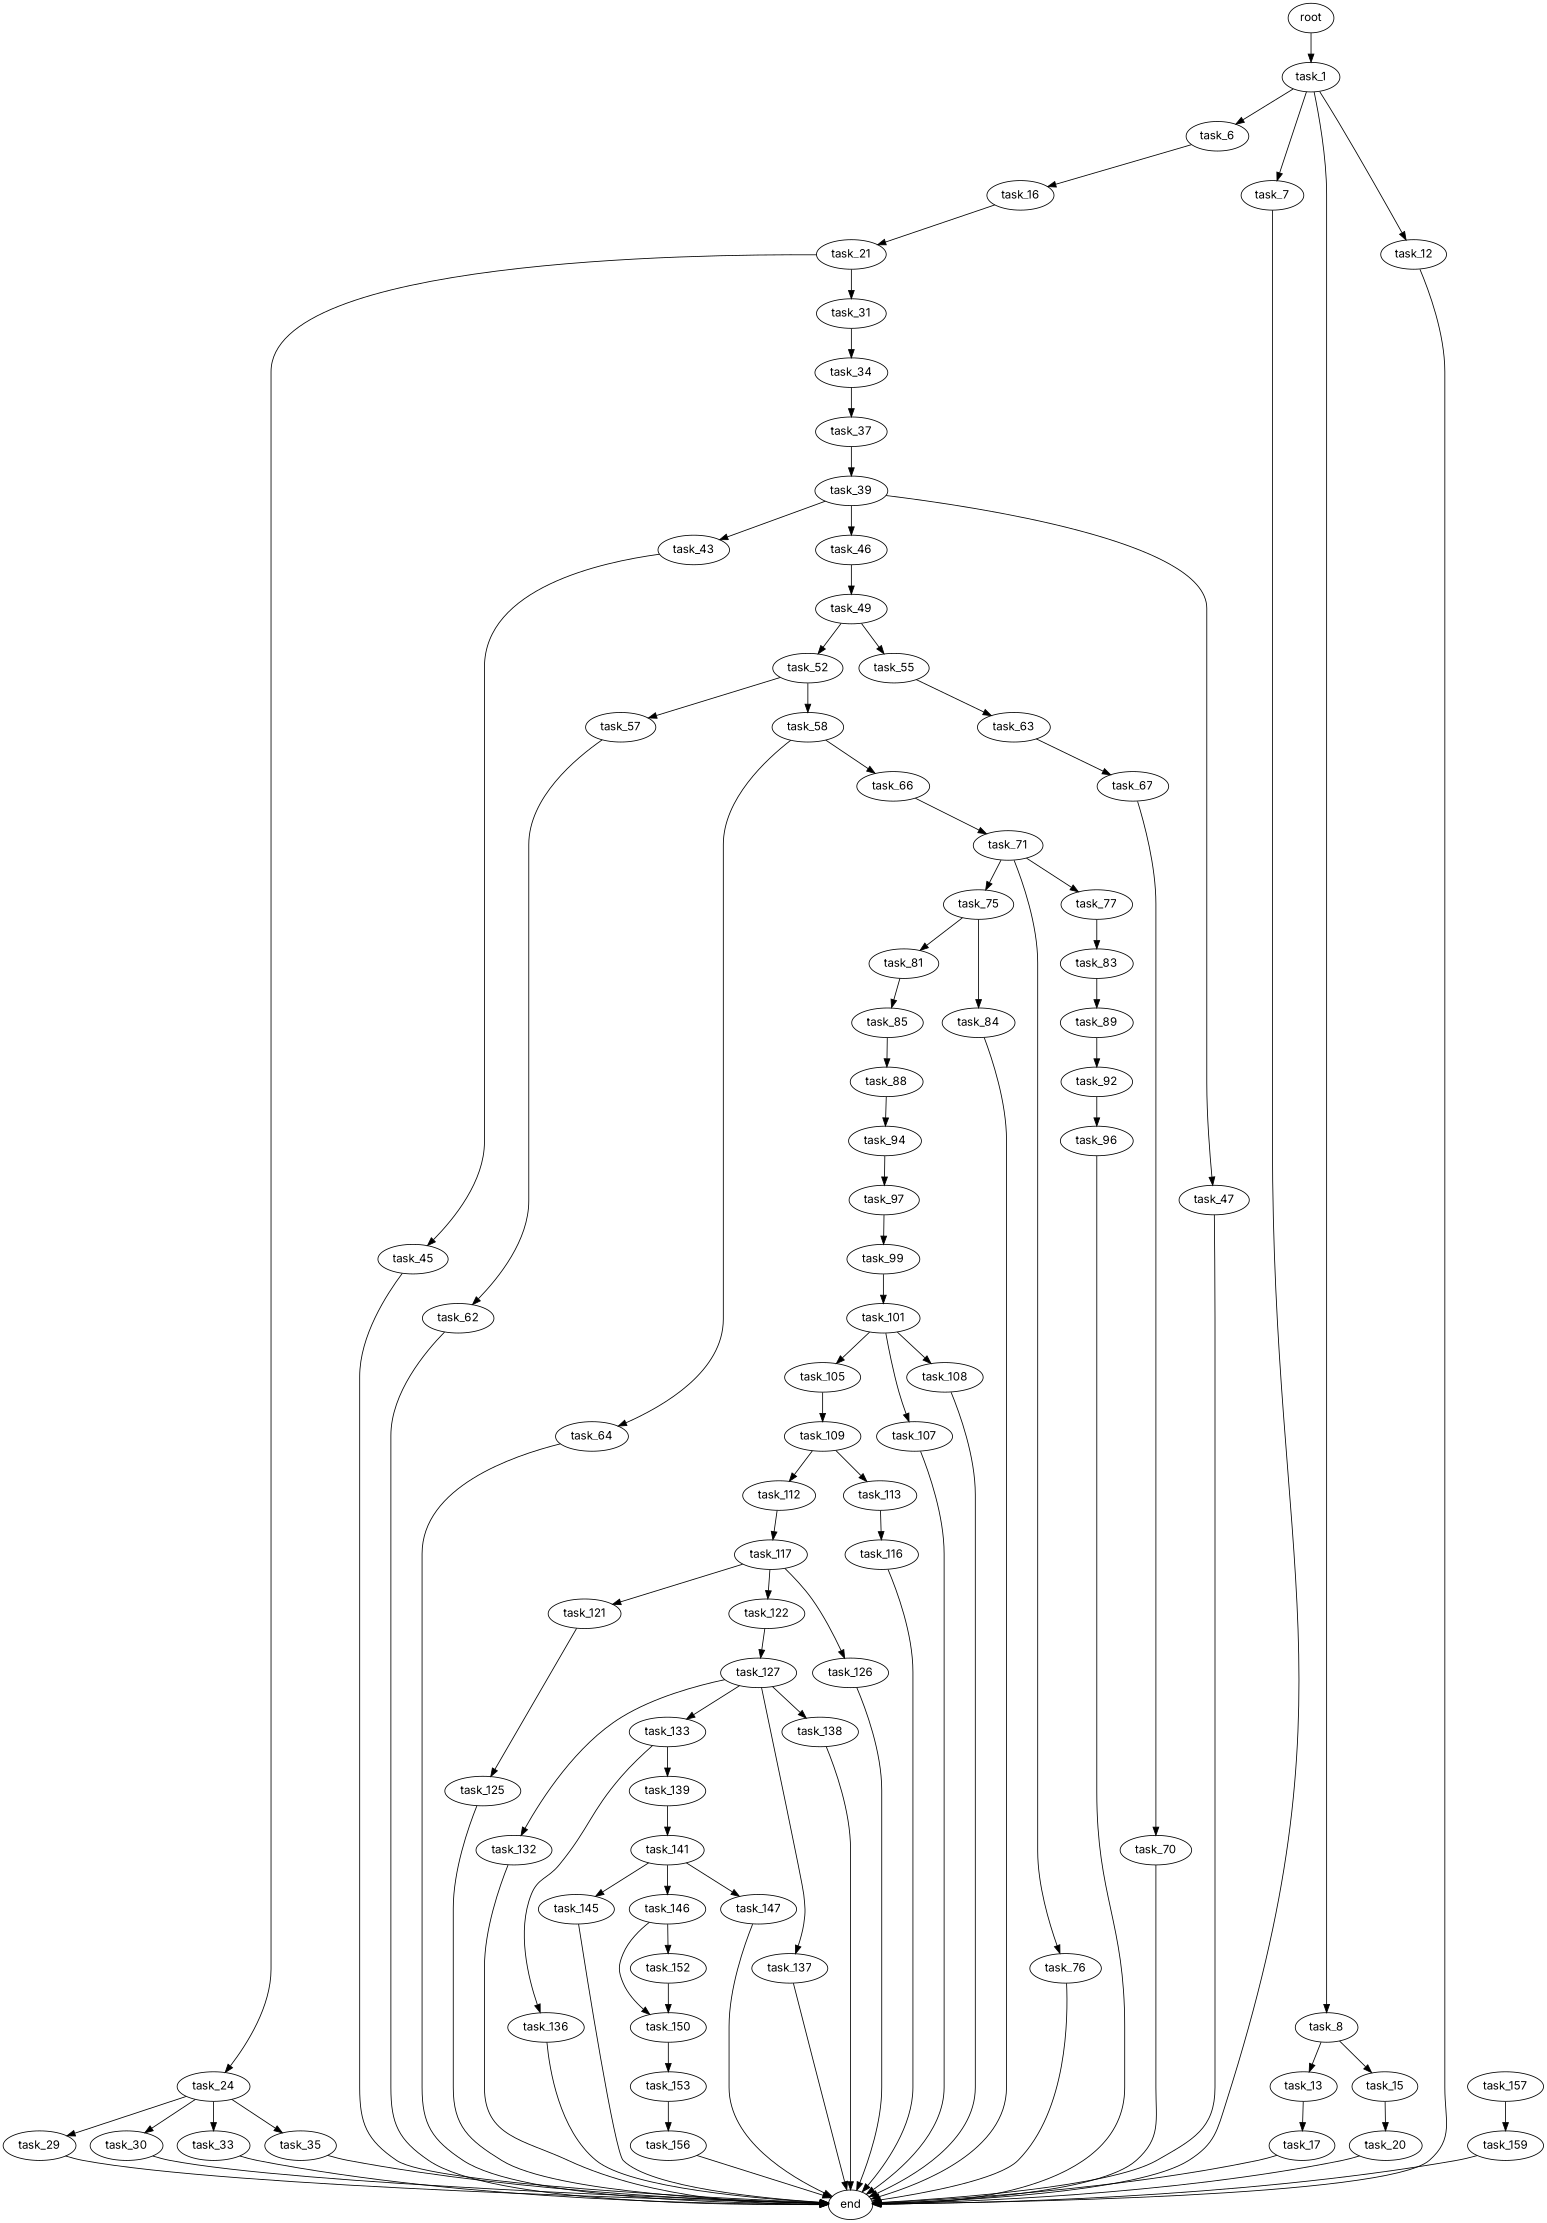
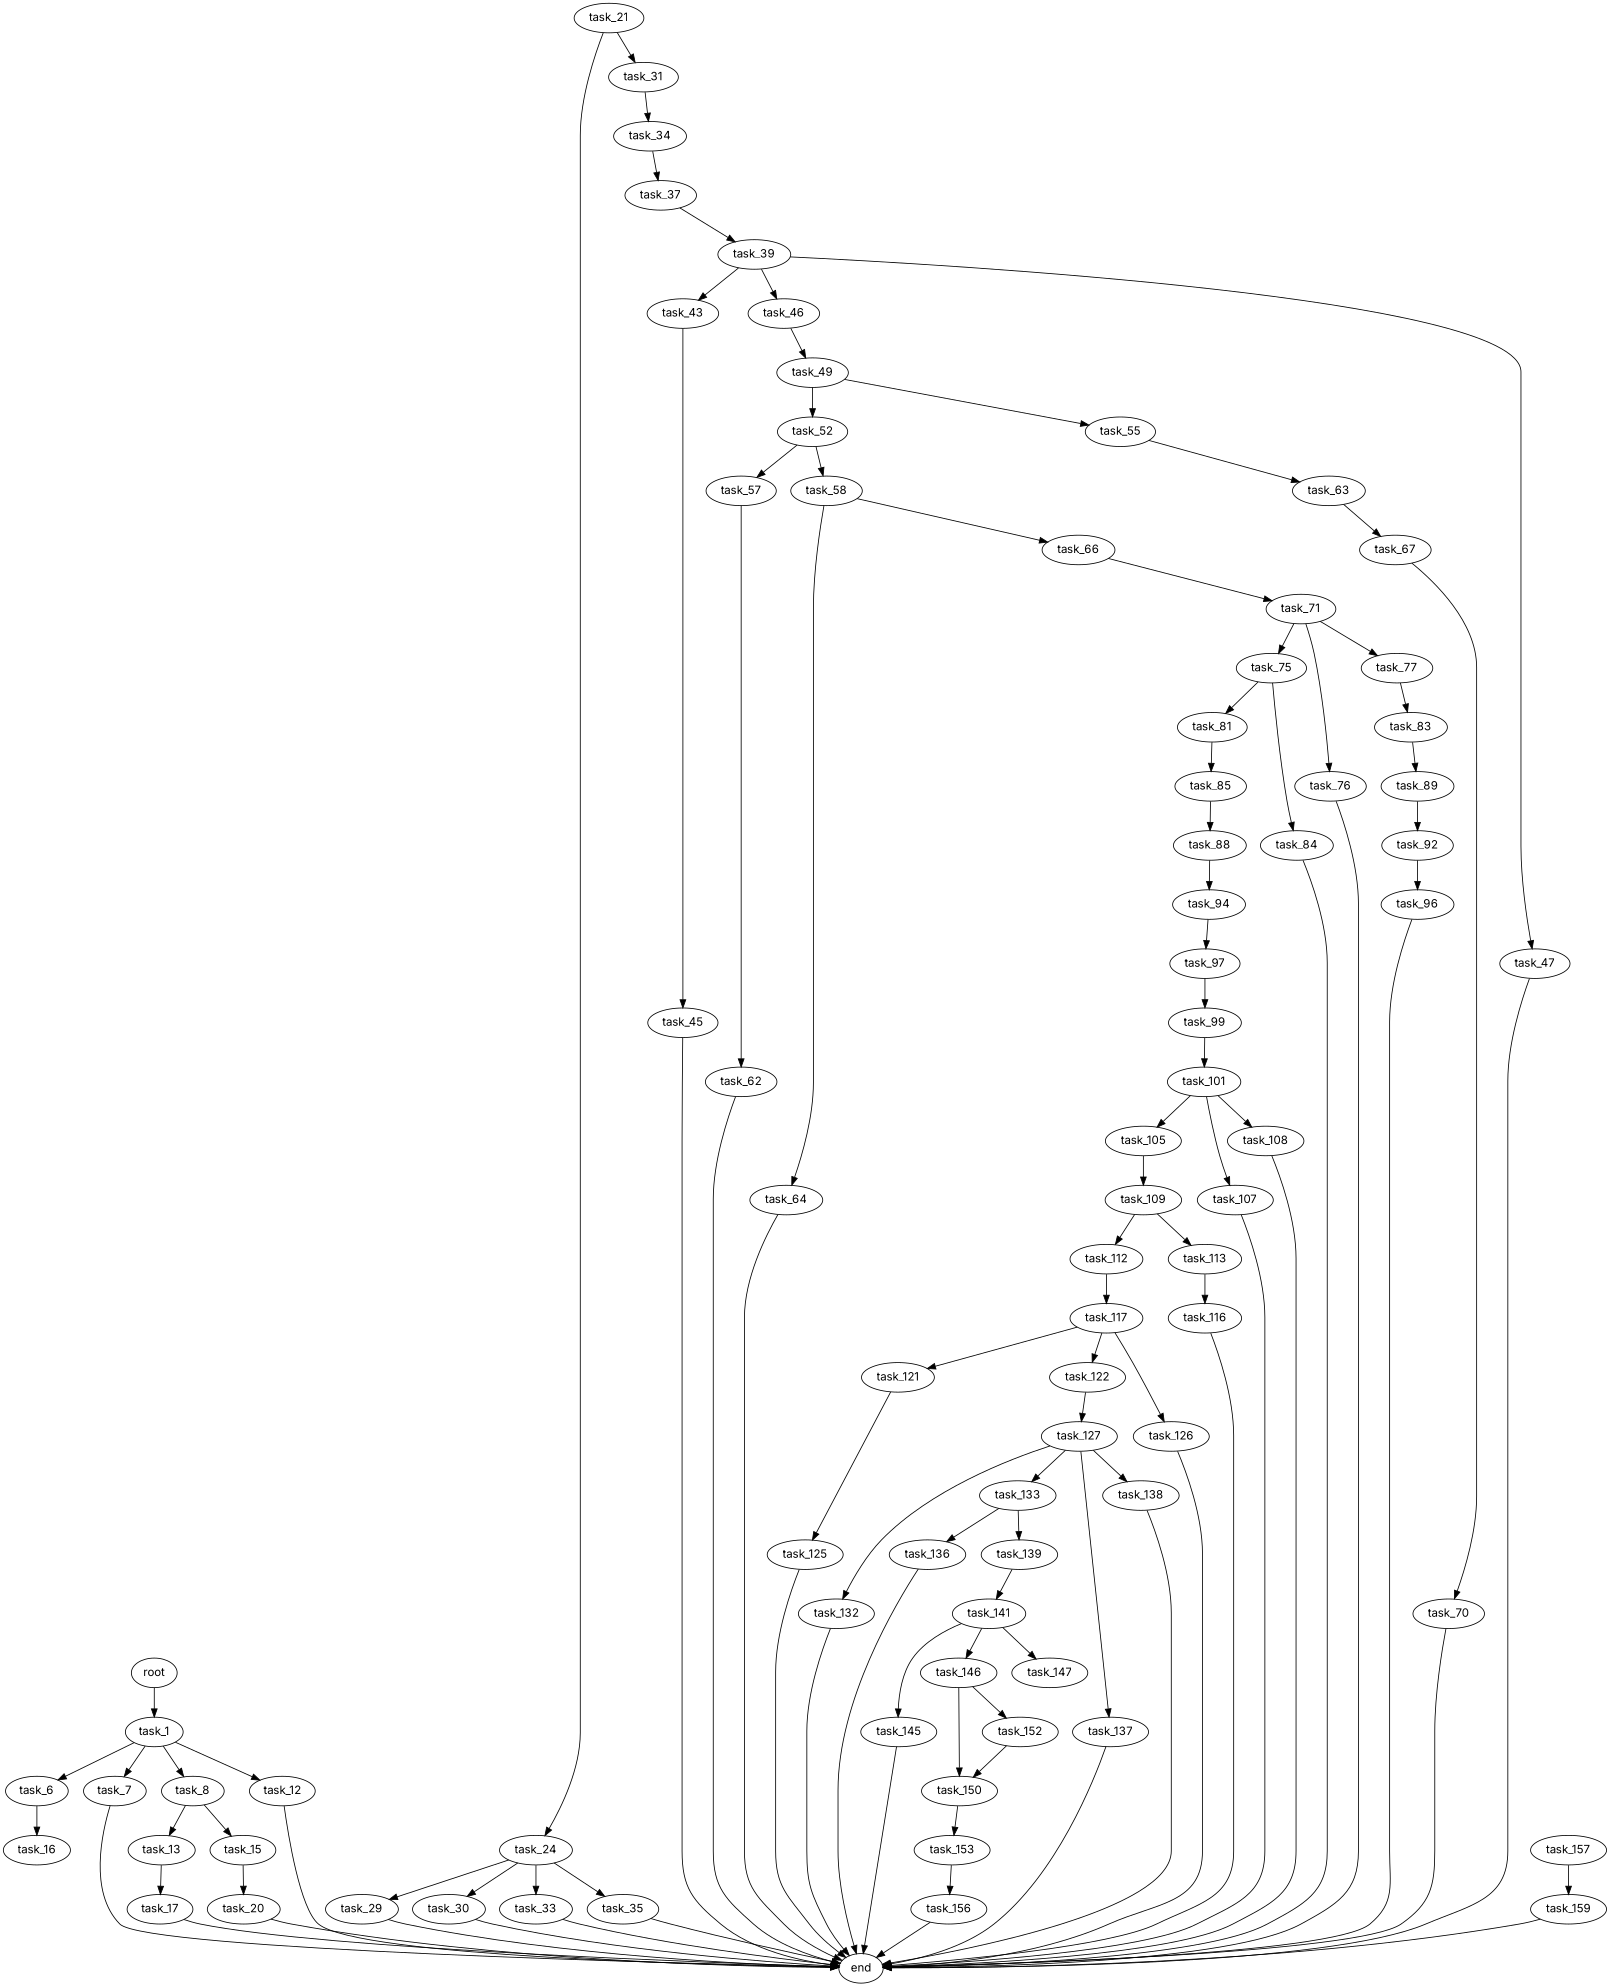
edge "task_16" -> "task_21": removed
edge "task_147" -> "end": removed
